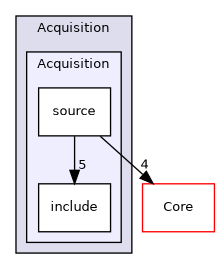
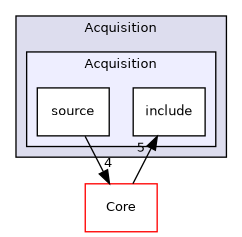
edge "source" -> "include": now "Core" -> "include"
